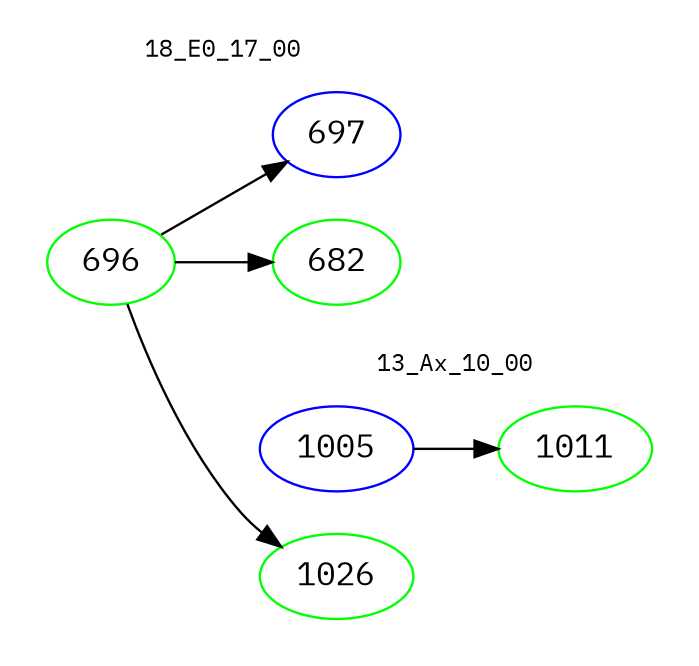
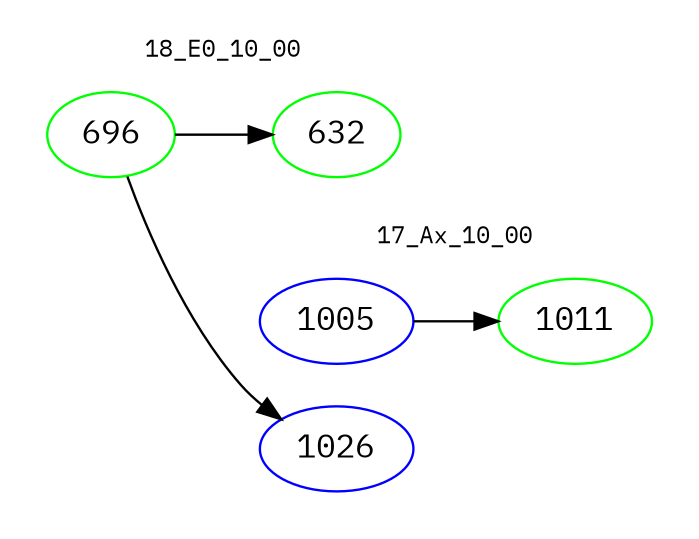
cluster "18_E0_17_00": label "18_E0_17_00" -> "18_E0_10_00"
node "697": removed
node "682": label "682" -> "632"
cluster "13_Ax_10_00": label "13_Ax_10_00" -> "17_Ax_10_00"
node "1026": color green -> blue
